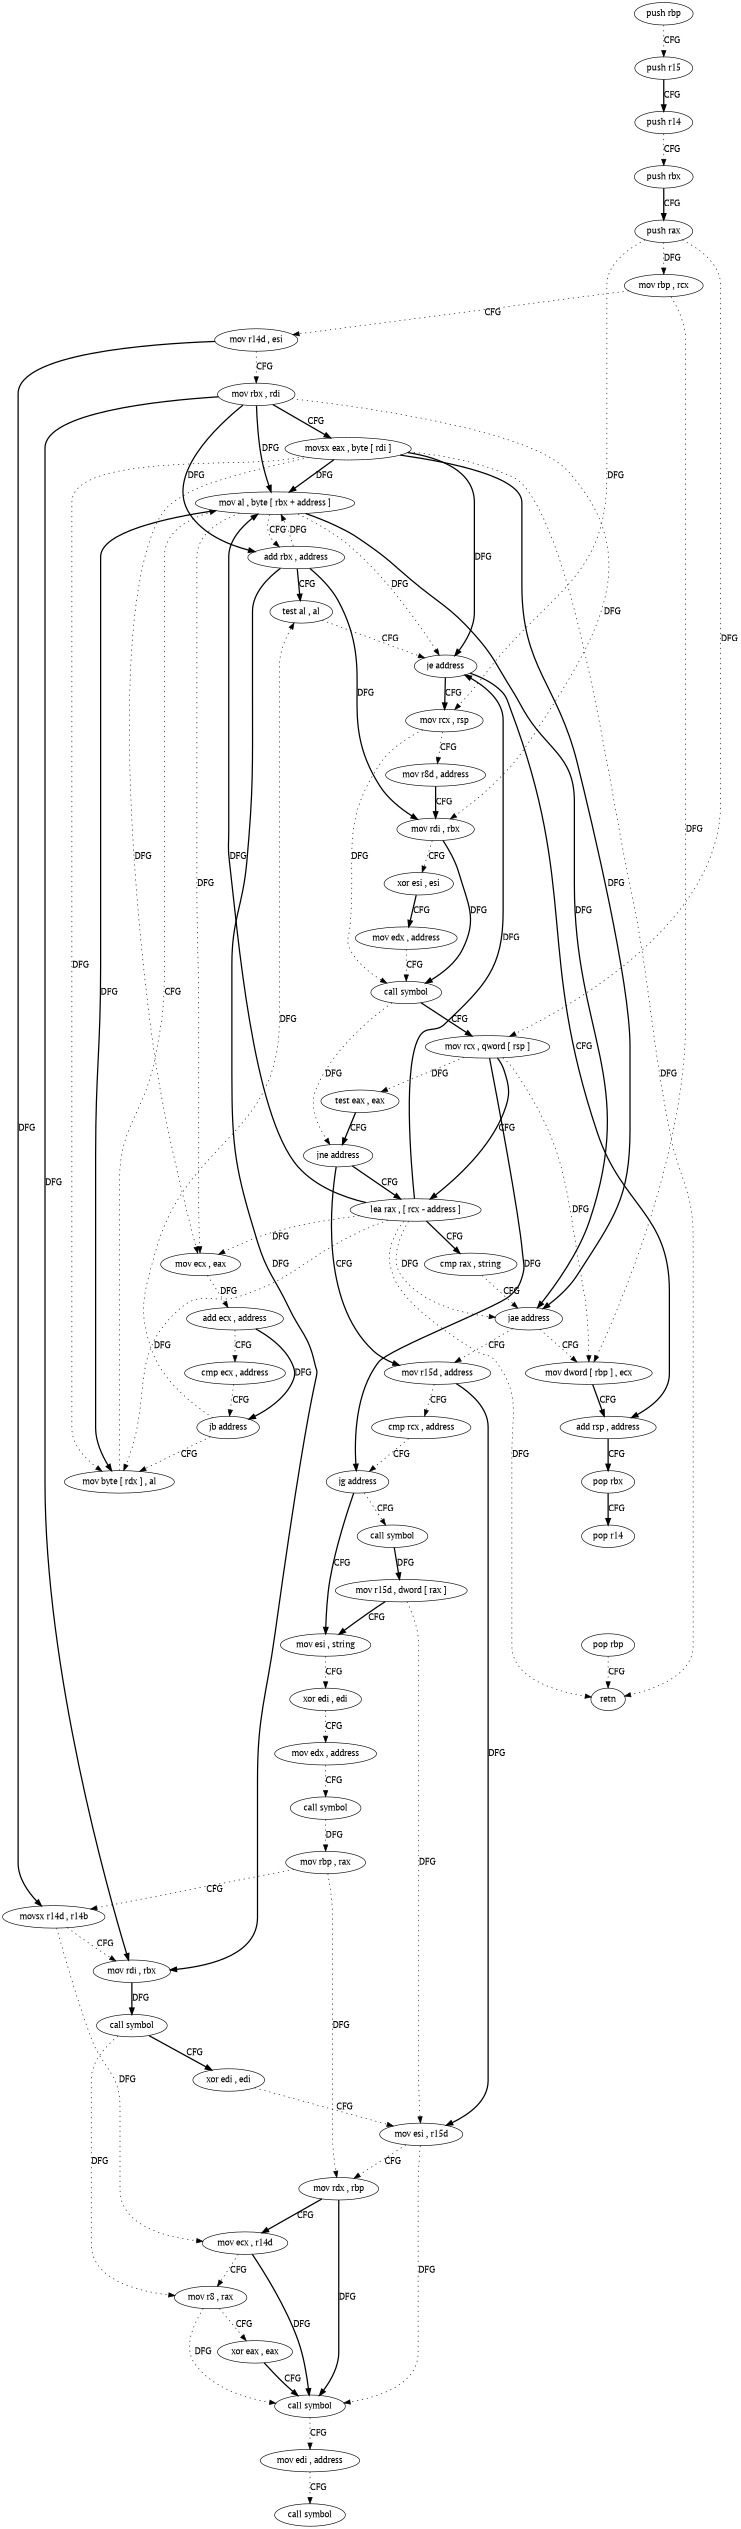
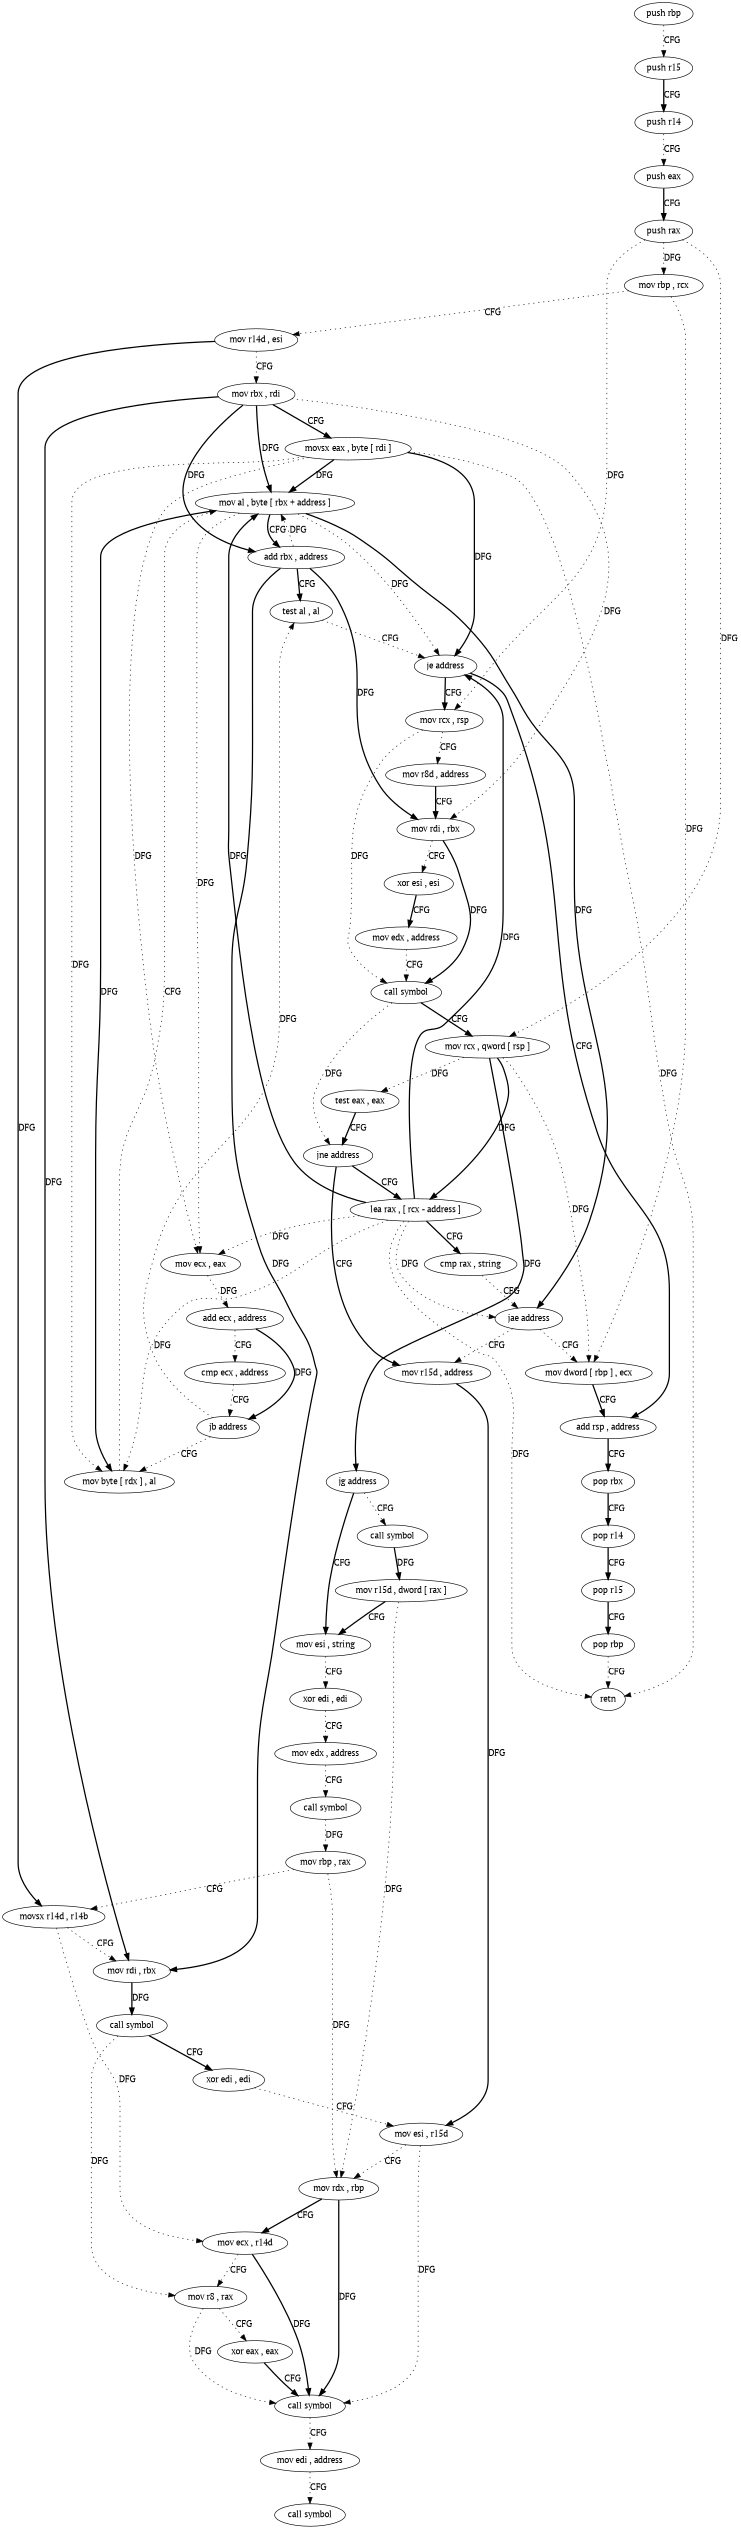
node "push rbx": label "push rbx" -> "push eax"
edge "mov al , byte [ rbx + address ]" -> "add rbx , address": style dotted -> bold
edge "movsx eax , byte [ rdi ]" -> "jae address": removed, label "DFG"
edge "mov rcx , qword [ rsp ]" -> "lea rax , [ rcx - address ]": label "CFG" -> "DFG"
node "cmp rcx , address": removed
node "pop r15": added
edge "mov r15d , dword [ rax ]" -> "mov esi , r15d": now "mov r15d , dword [ rax ]" -> "mov rdx , rbp"
